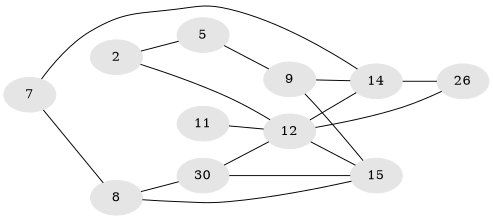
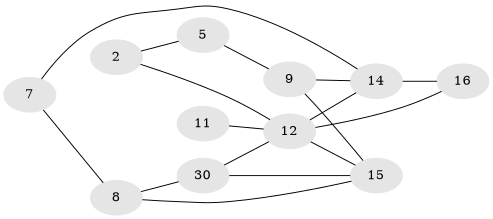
node "26": label "26" -> "16"
